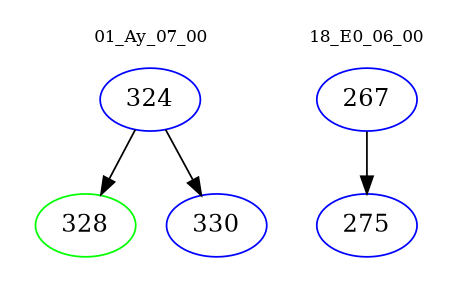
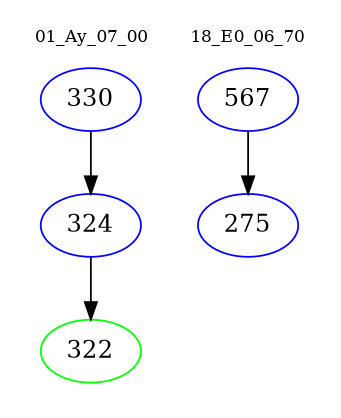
cluster "18_E0_06_00": label "18_E0_06_00" -> "18_E0_06_70"
node "267": label "267" -> "567"
edge "324" -> "330": reversed
node "328": label "328" -> "322"
